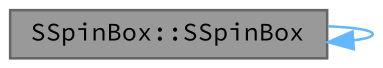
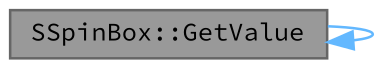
node "SSpinBox::SSpinBox": label "SSpinBox::SSpinBox" -> "SSpinBox::GetValue"
